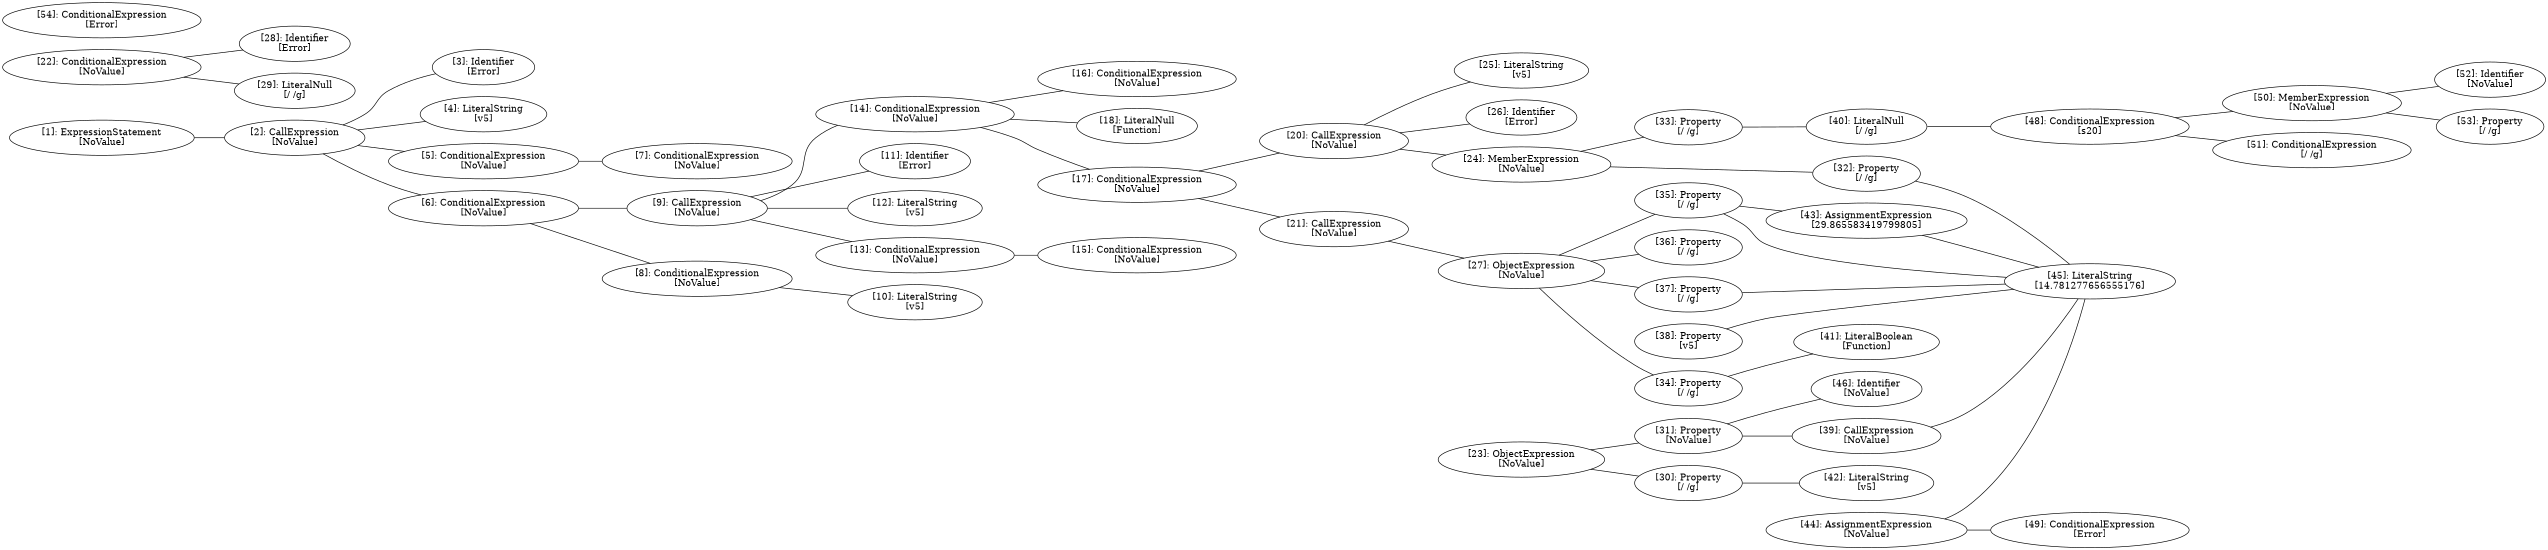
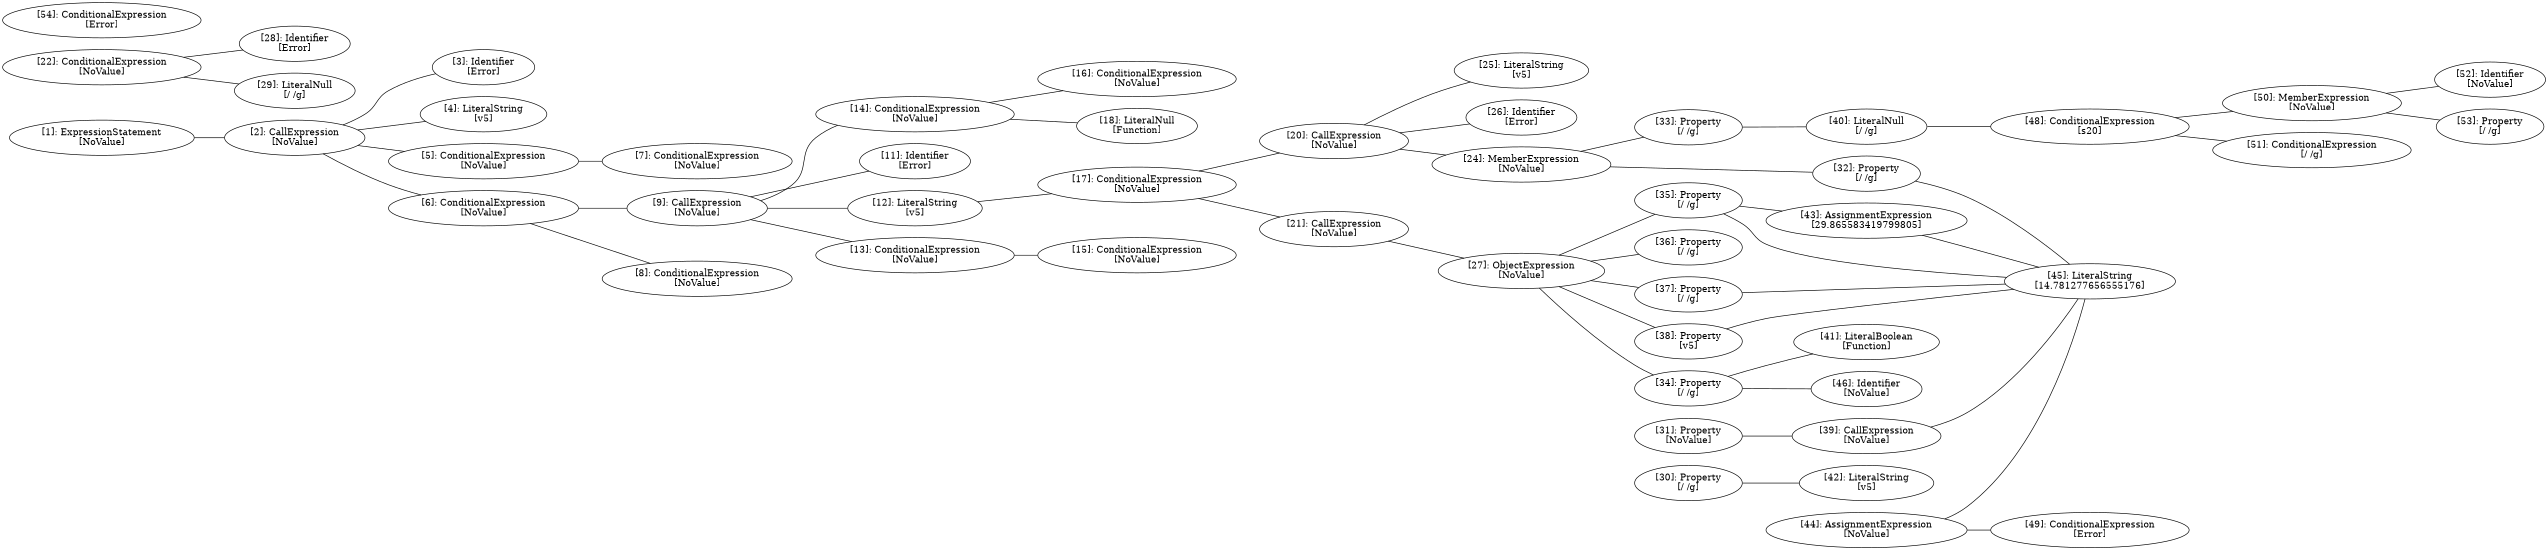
edge "[14]: ConditionalExpression [NoValue]" -- "[17]: ConditionalExpression [NoValue]": now "[12]: LiteralString [v5]" -- "[17]: ConditionalExpression [NoValue]"
node "[10]: LiteralString [v5]": removed
edge "[27]: ObjectExpression [NoValue]" -- "[38]: Property [v5]": added
edge "[46]: Identifier [NoValue]" -- "[31]: Property [NoValue]": now "[46]: Identifier [NoValue]" -- "[34]: Property [/ /g]"
node "[23]: ObjectExpression [NoValue]": removed
